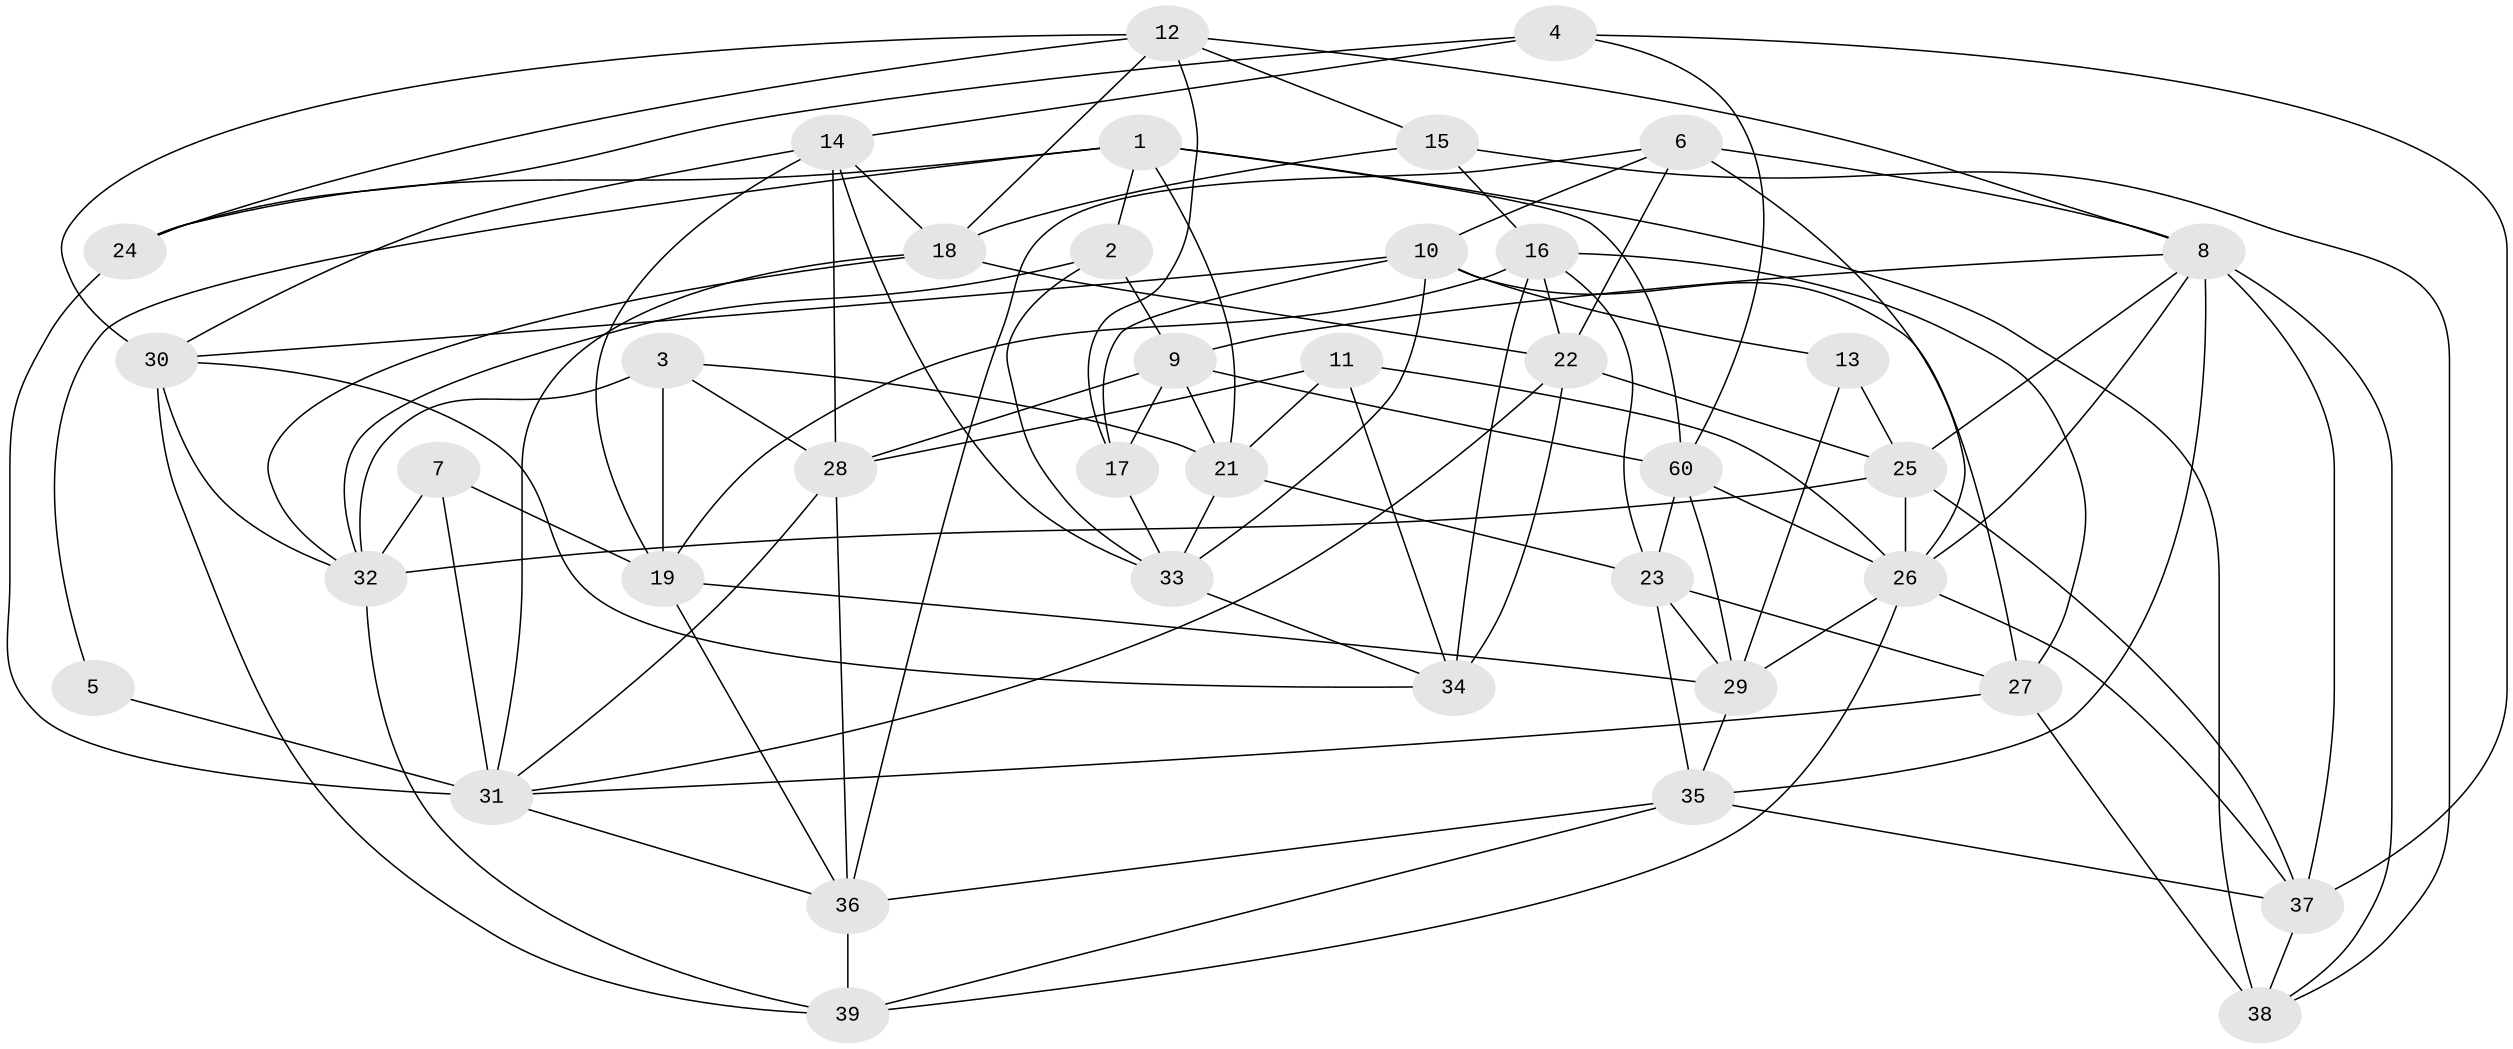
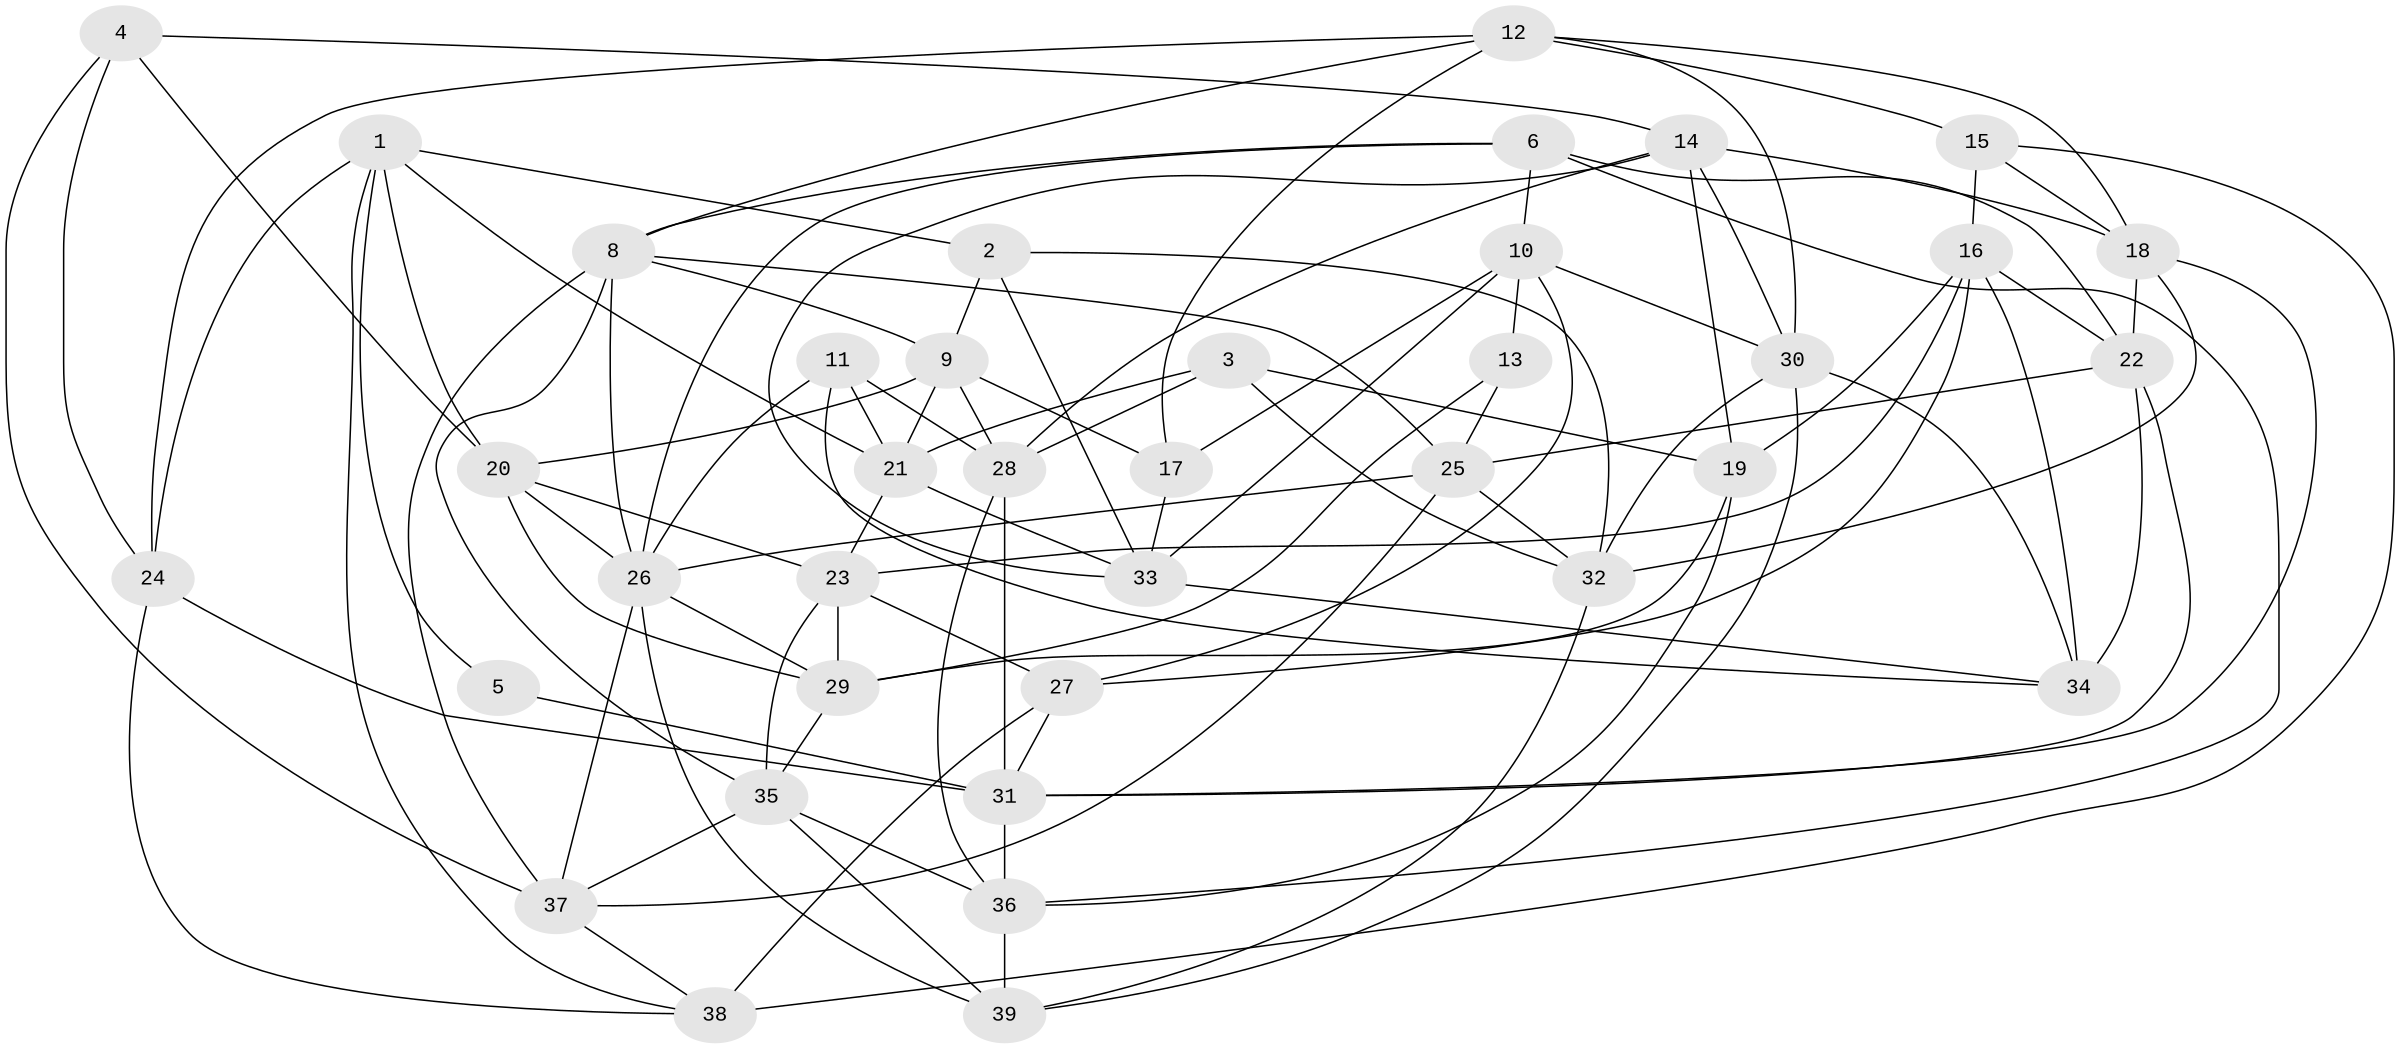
node "7": removed
node "60": label "60" -> "20"
edge "8" -- "38": now "24" -- "38"
